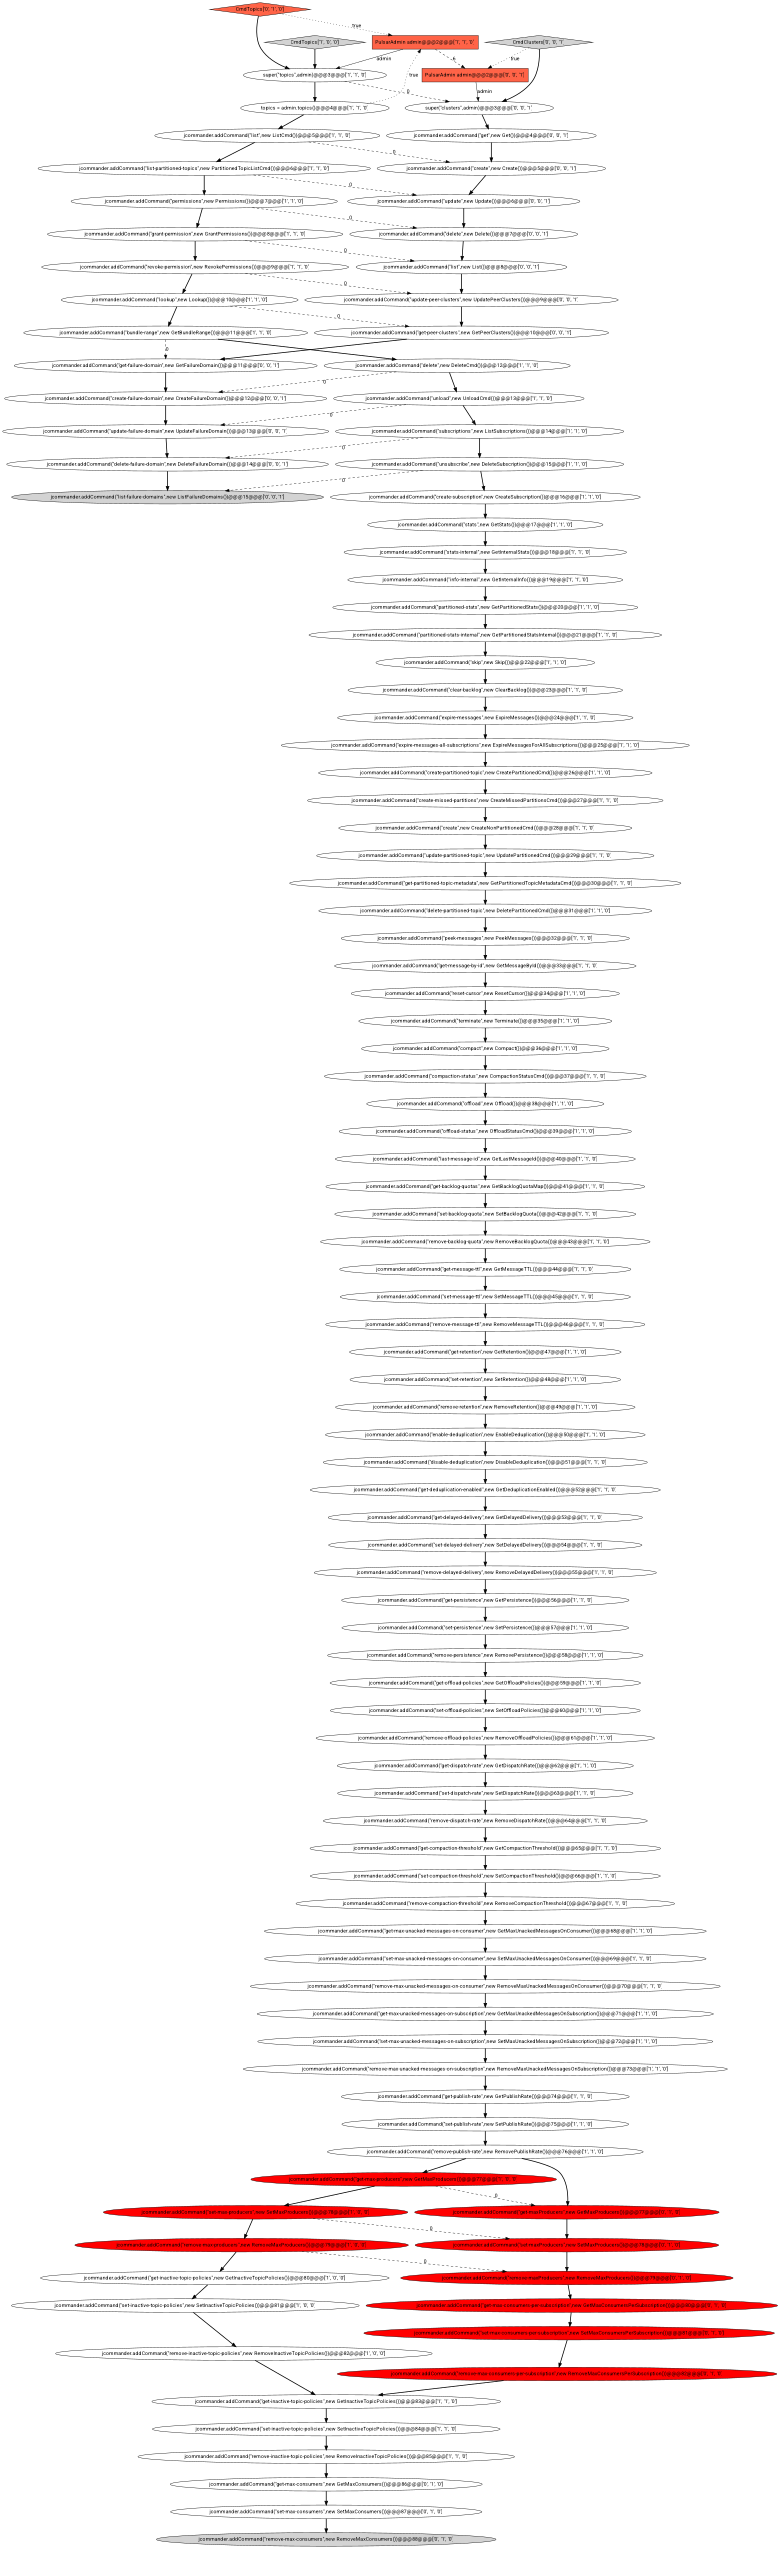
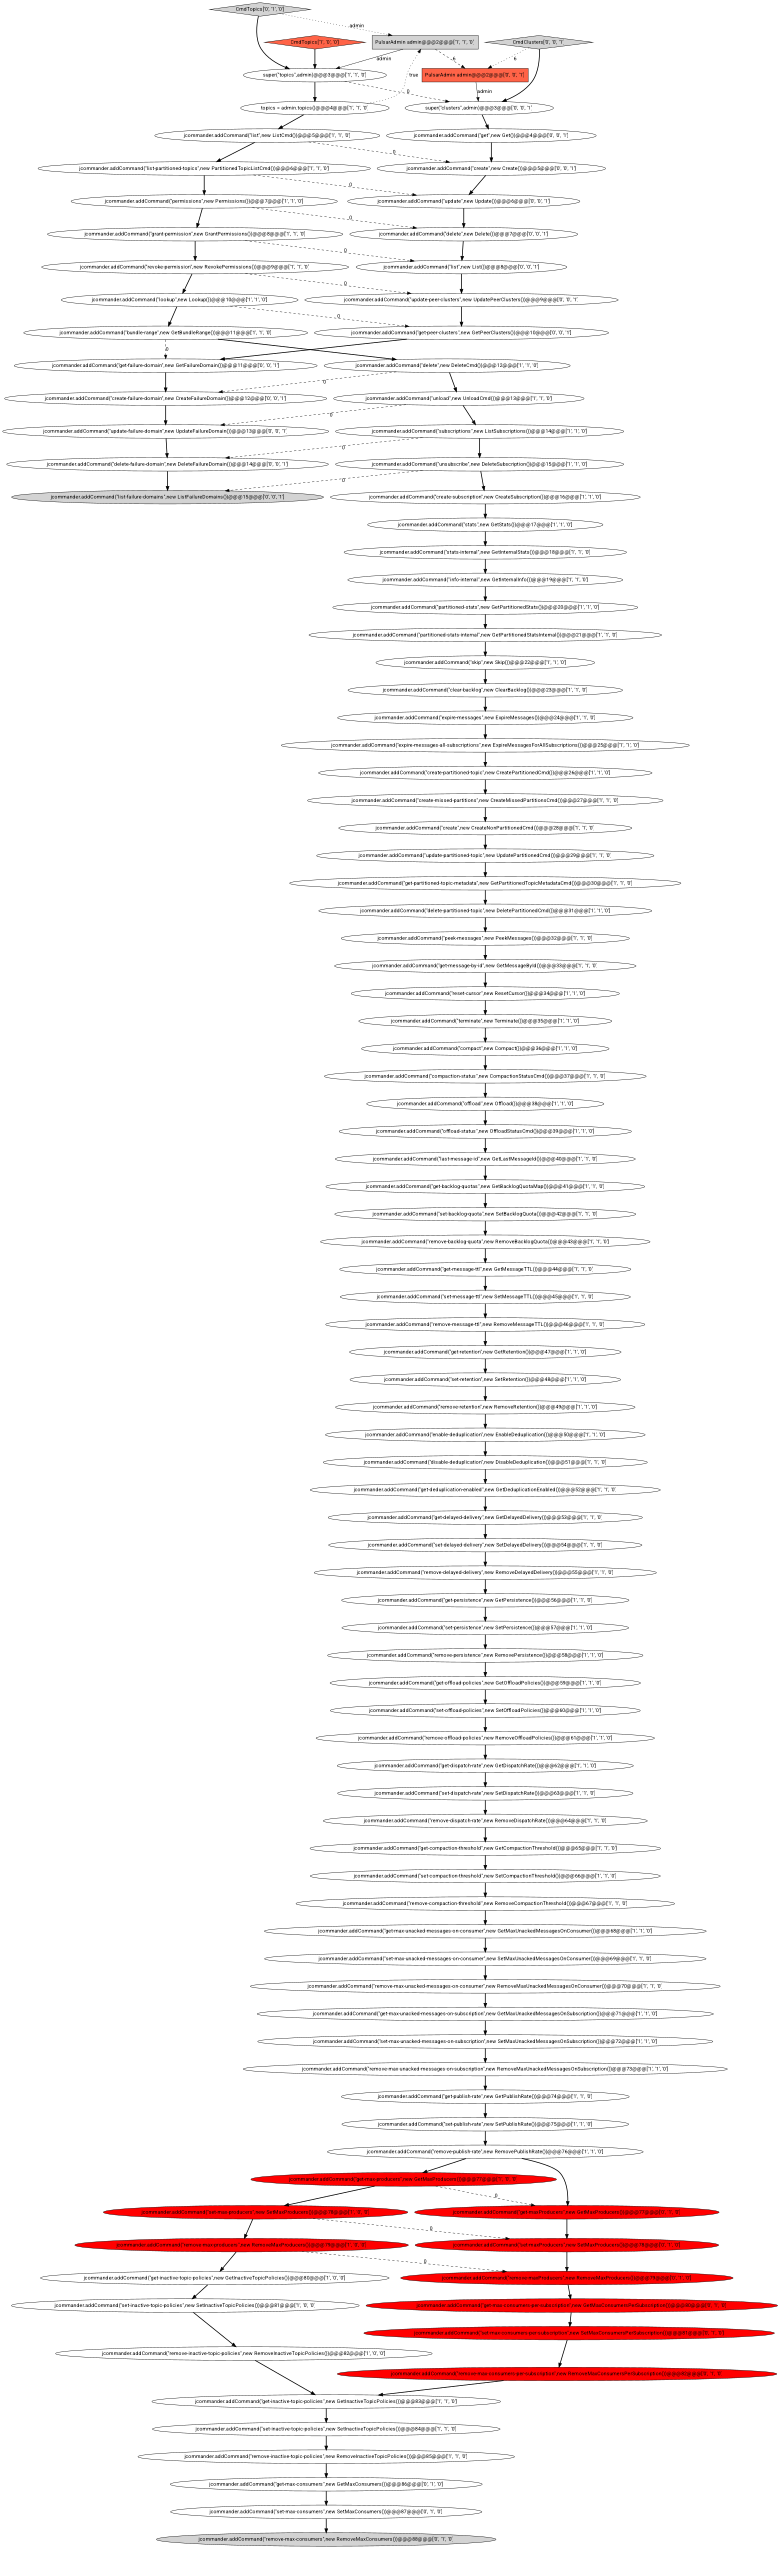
node "CmdTopics['0', '1', '0']": fillcolor tomato -> lightgray
edge "CmdTopics['0', '1', '0']" -> "PulsarAdmin admin@@@2@@@['1', '1', '0']": label "true" -> "admin"
node "CmdTopics['1', '0', '0']": fillcolor lightgray -> tomato
node "PulsarAdmin admin@@@2@@@['1', '1', '0']": fillcolor tomato -> lightgray
edge "CmdClusters['0', '0', '1']" -> "PulsarAdmin admin@@@2@@@['0', '0', '1']": label "true" -> "6"
